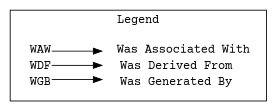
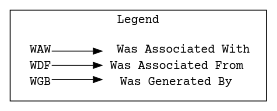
node "Was Associated With": text "Was Derived From" -> "Was Associated From"
